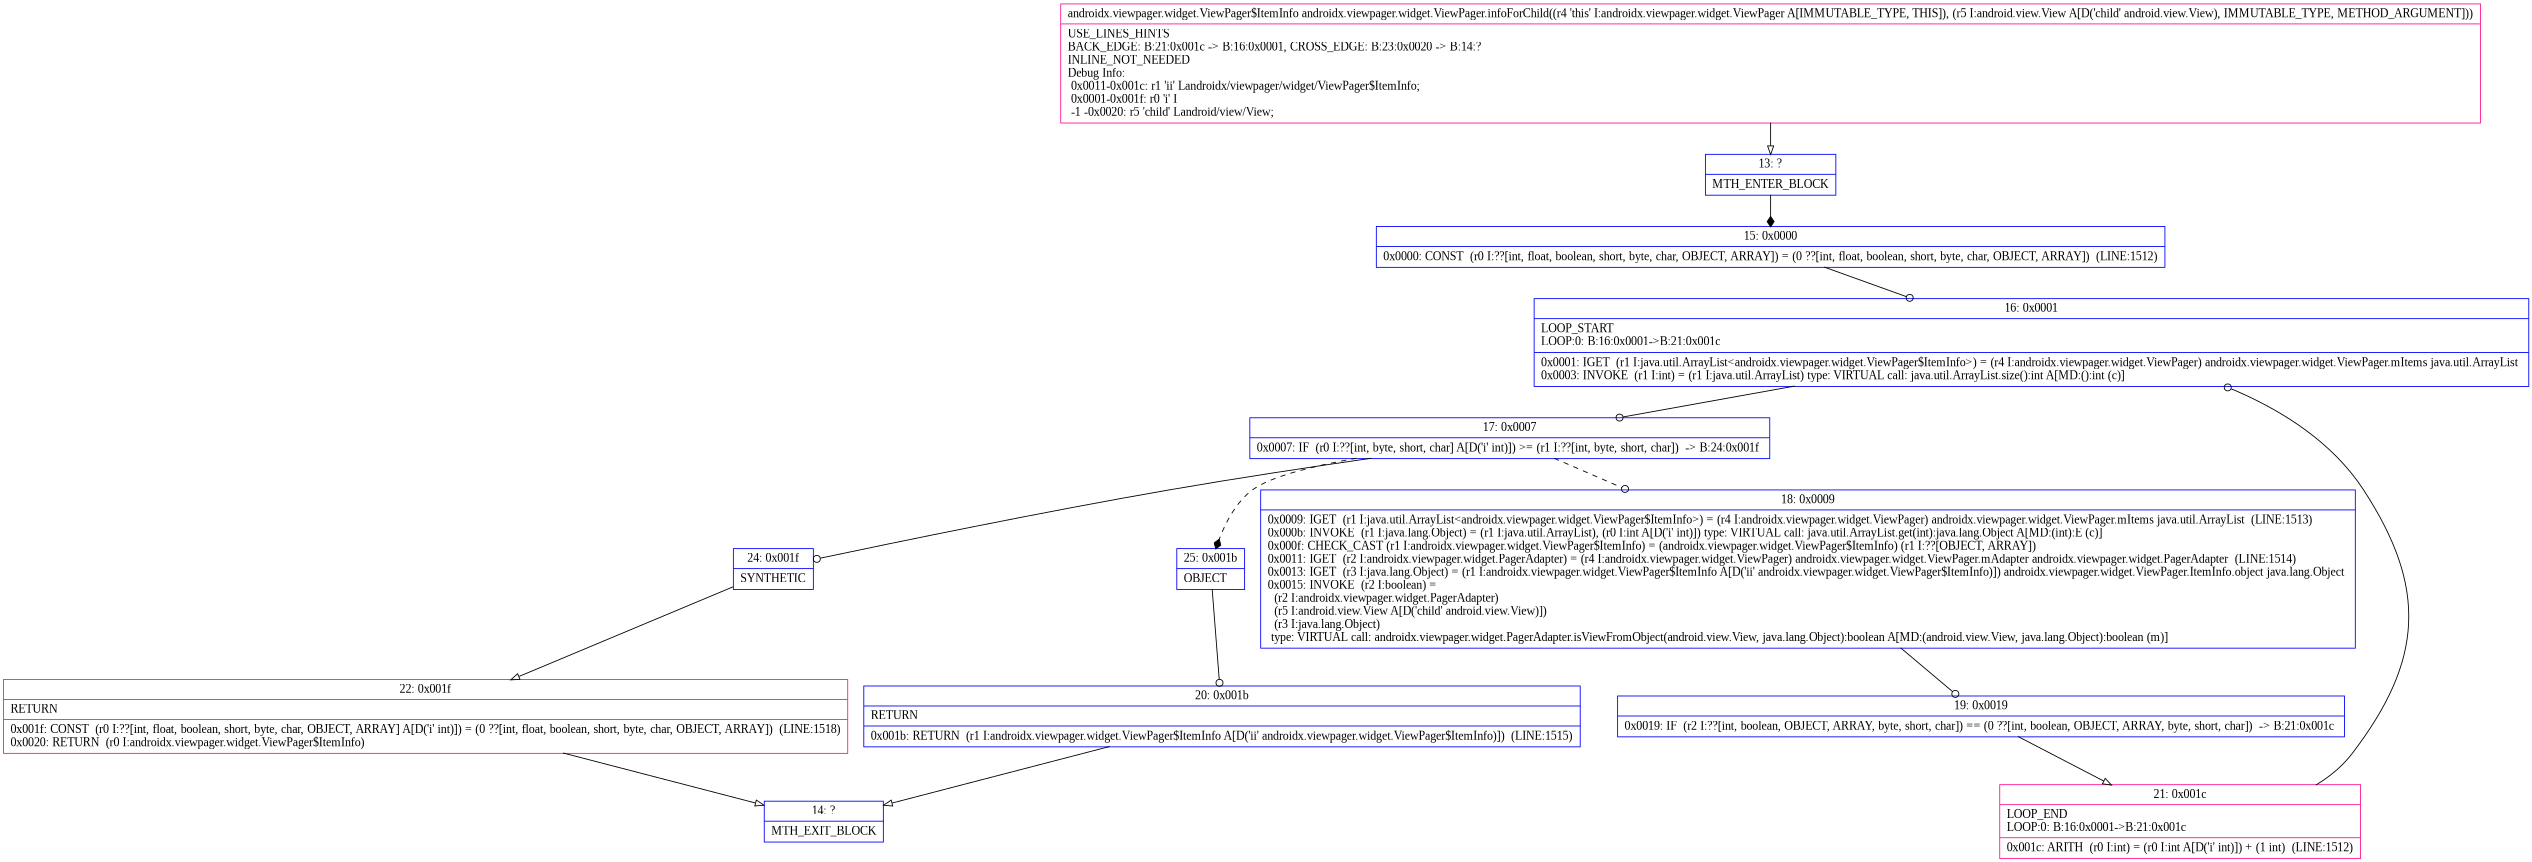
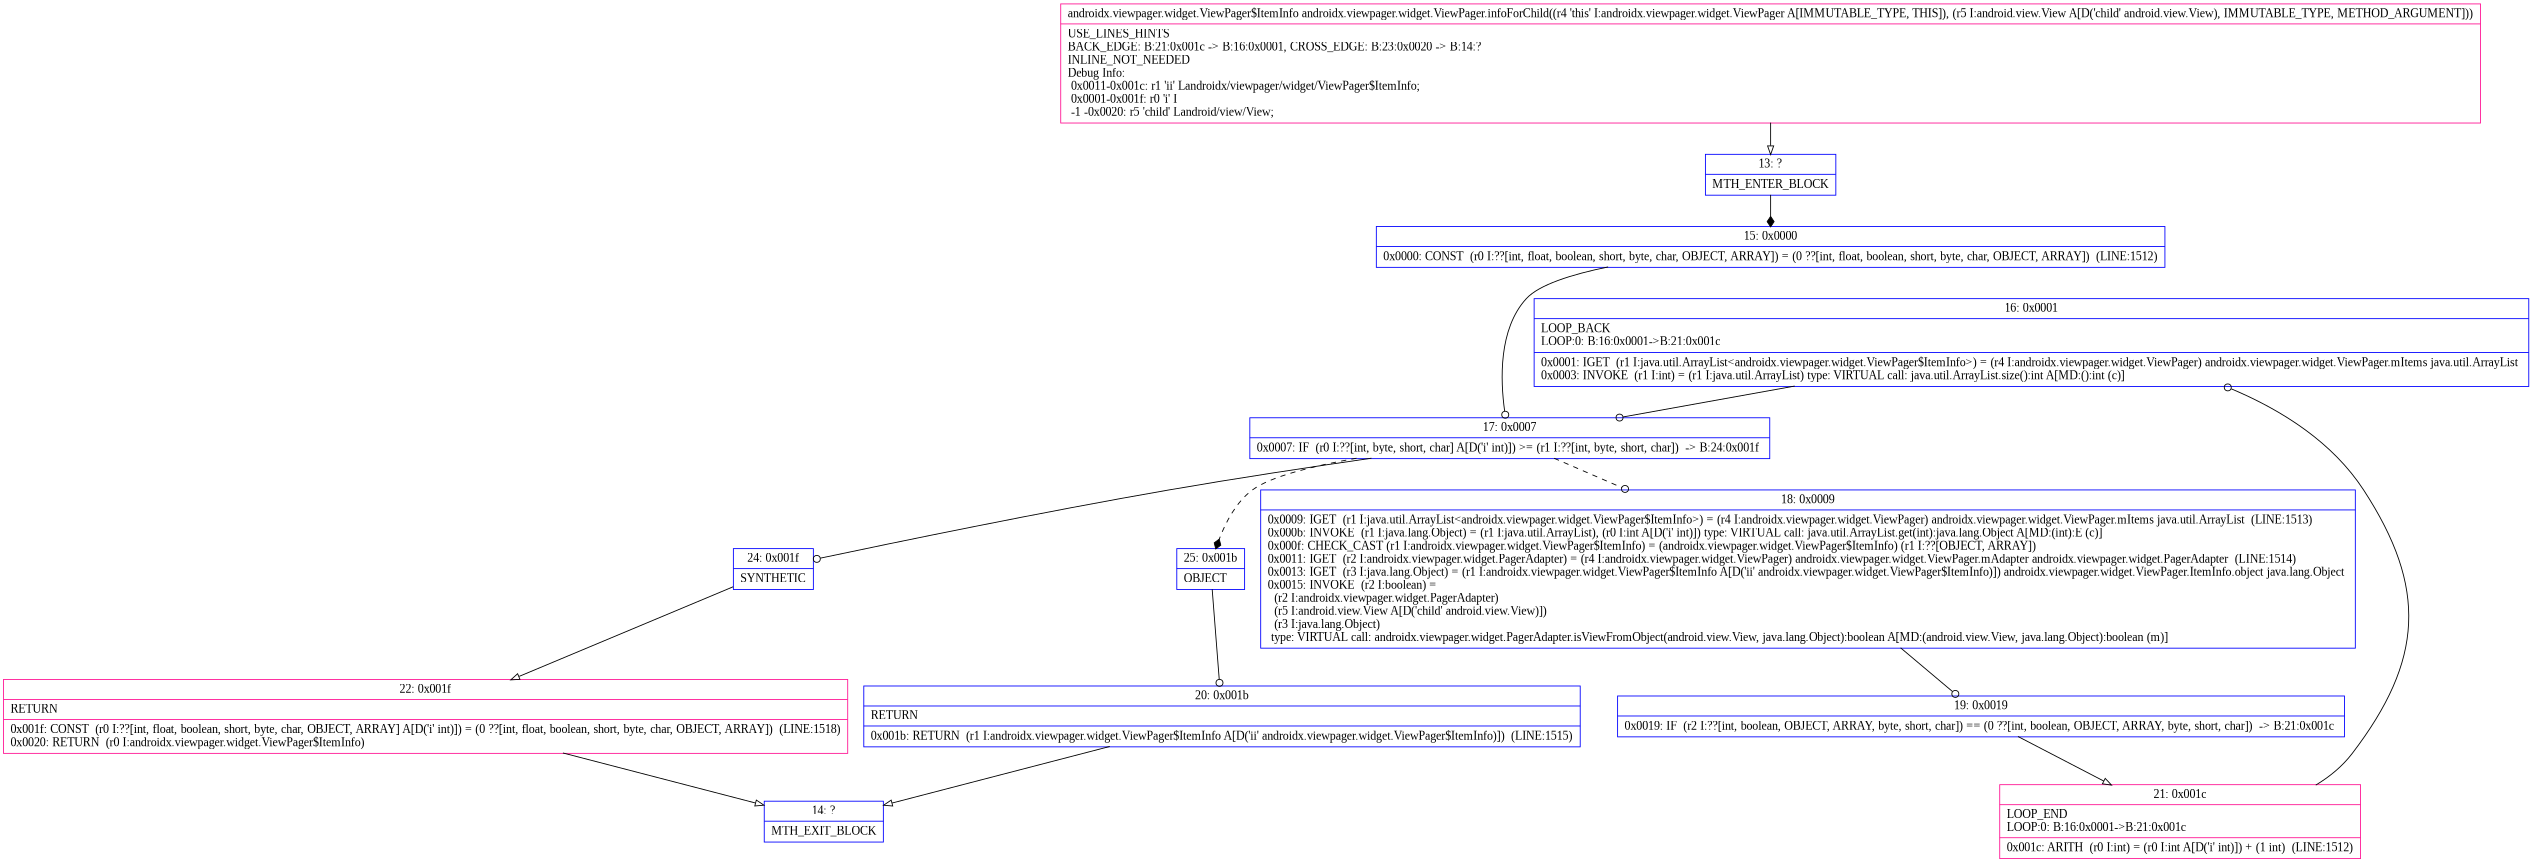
edge "15: 0x0000" -> "16: 0x0001": now "15: 0x0000" -> "17: 0x0007"
node "16: 0x0001": text "LOOP_START" -> "LOOP_BACK"
